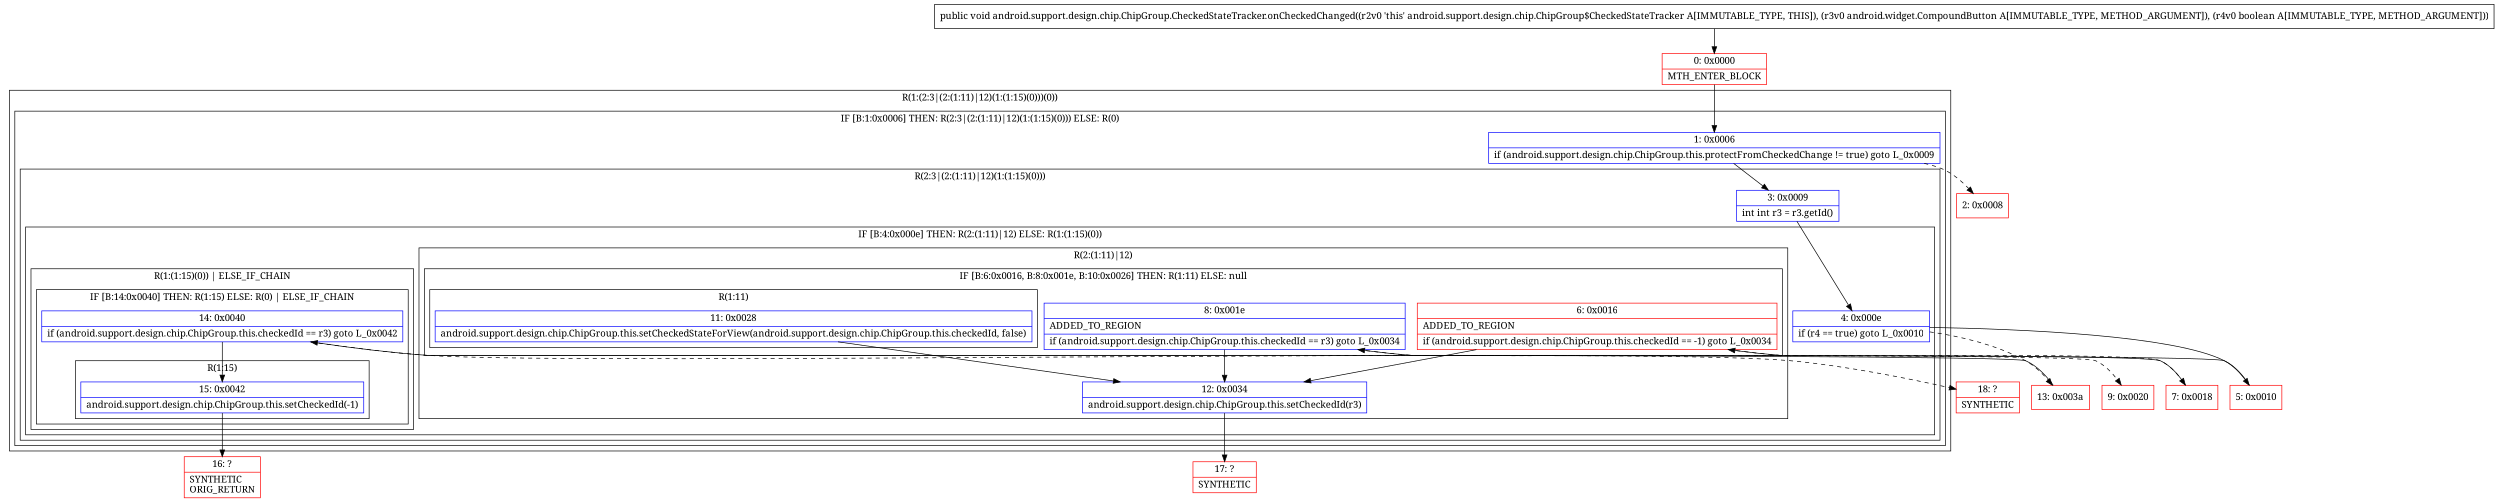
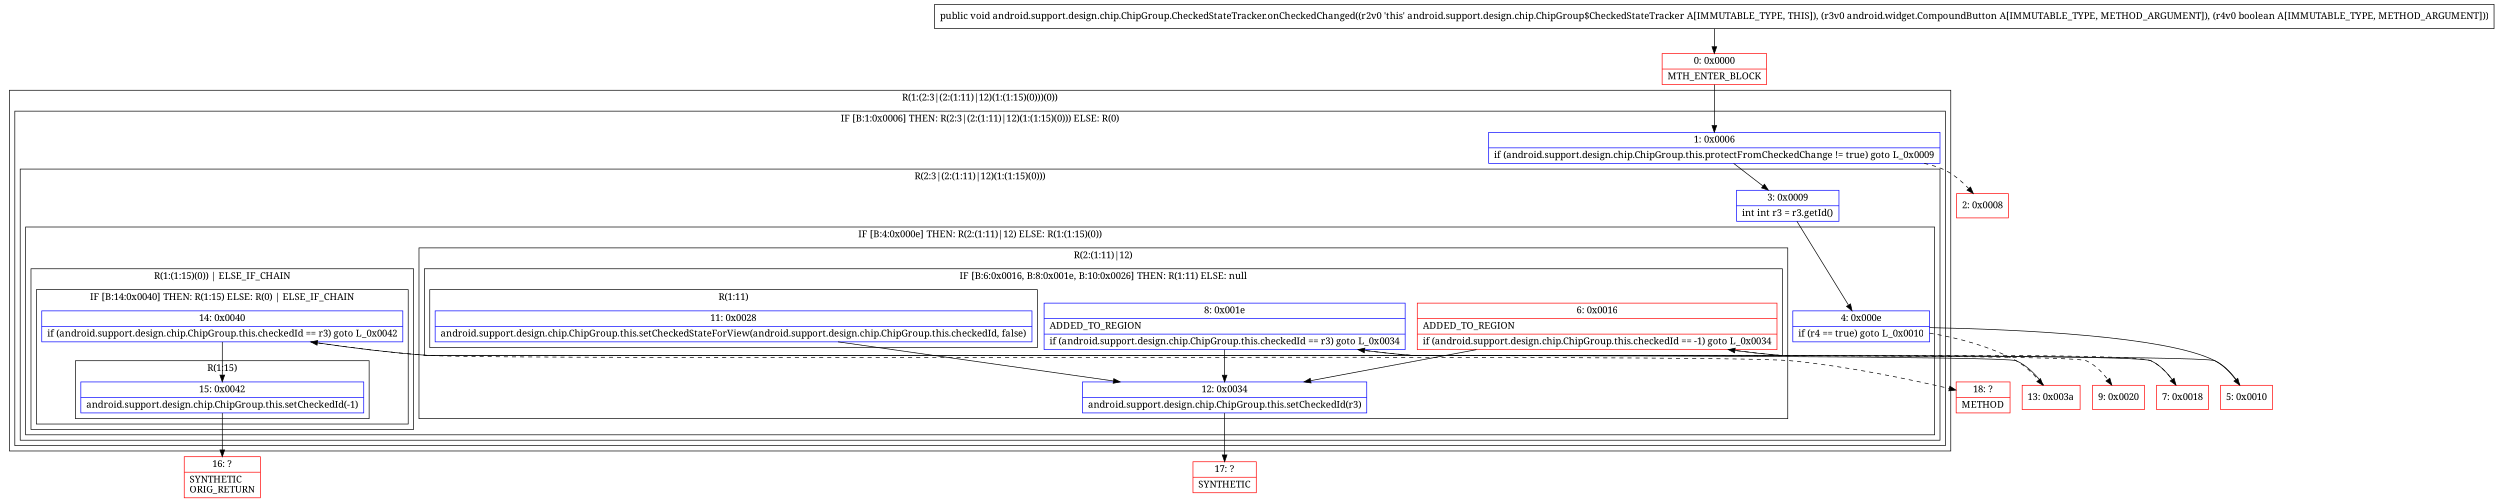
node "18: ?": text "SYNTHETIC" -> "METHOD"
